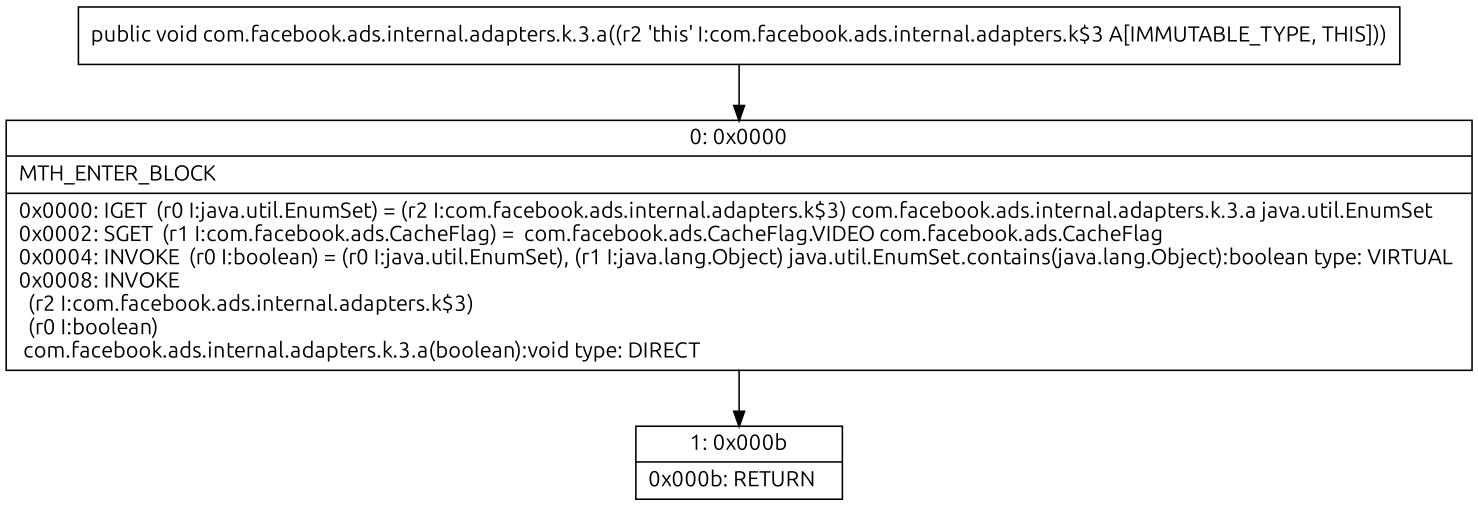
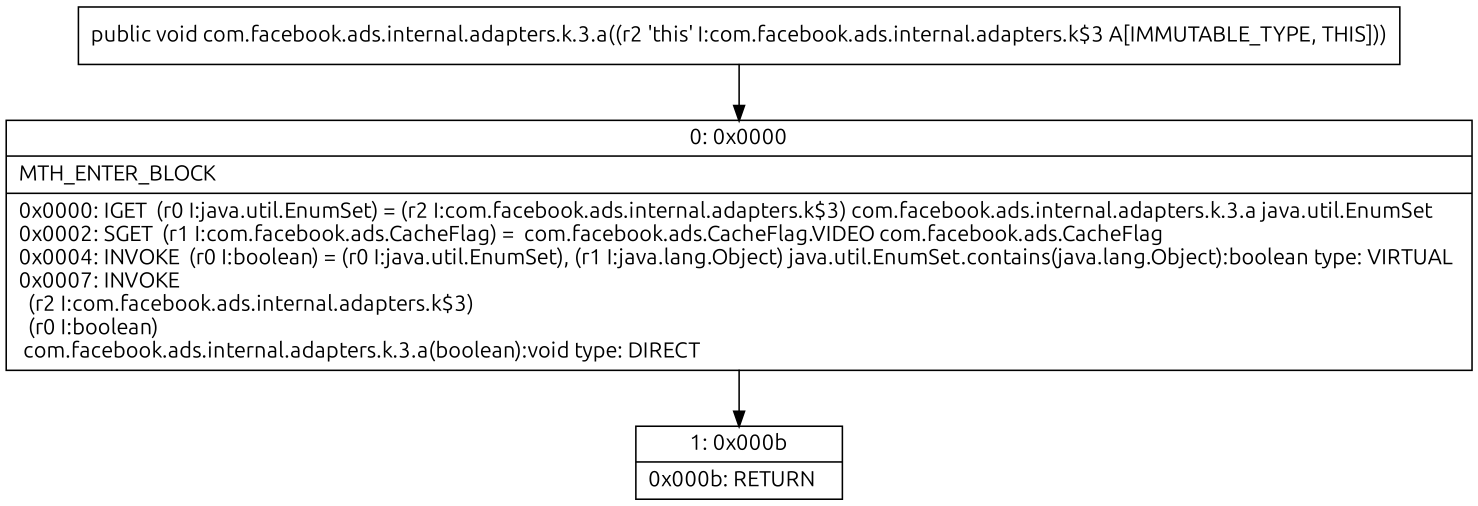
node "0: 0x0000": text "0x0008: INVOKE" -> "0x0007: INVOKE"
